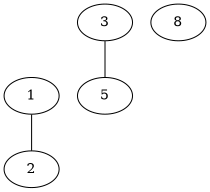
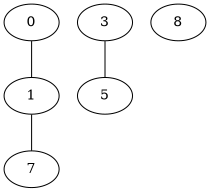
node "0": added
node "2": label "2" -> "7"
